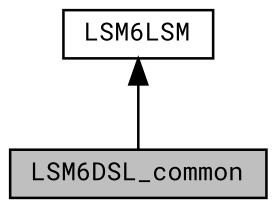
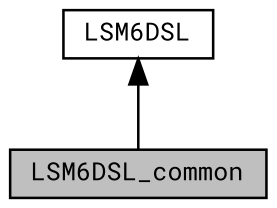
node "LSM6LSM": label "LSM6LSM" -> "LSM6DSL"
